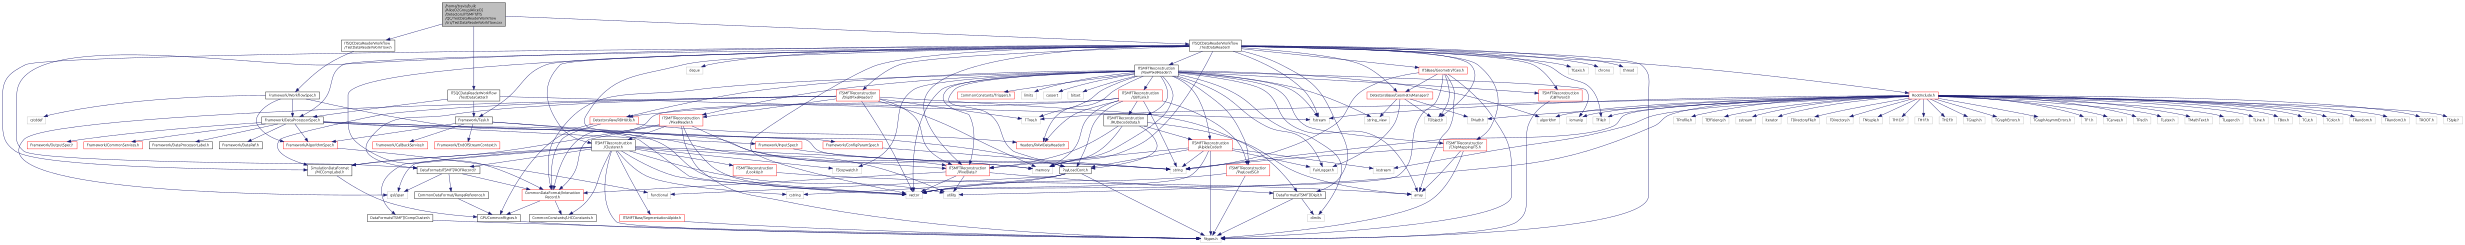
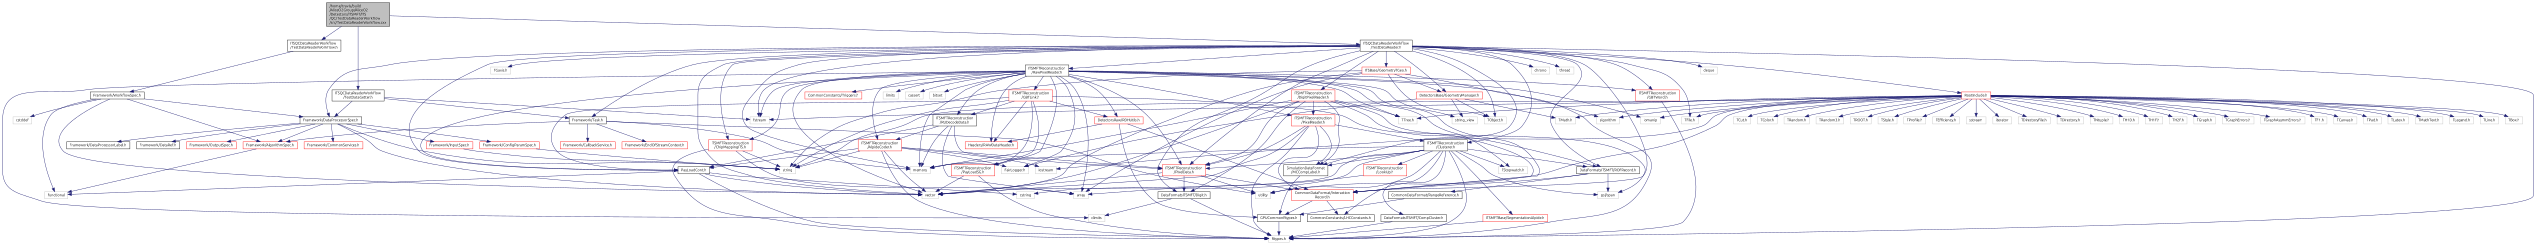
edge "Framework/WorkflowSpec.h" -> "functional": added
